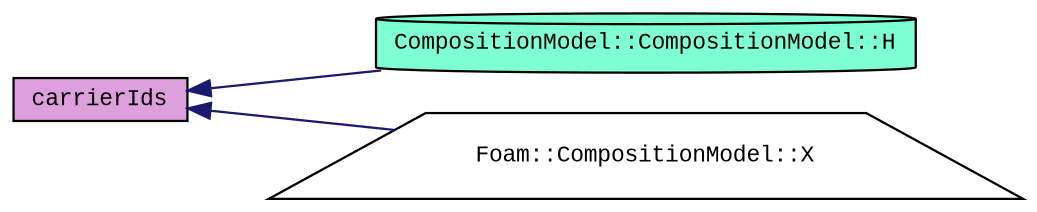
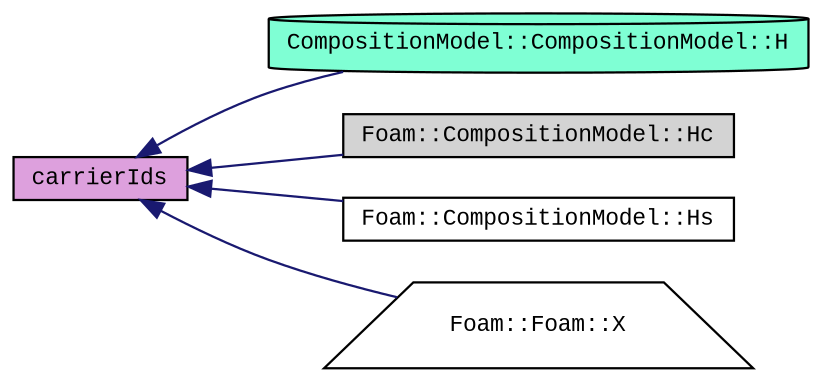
node "Foam::CompositionModel::Hc": added
node "Foam::CompositionModel::X": label "Foam::CompositionModel::X" -> "Foam::Foam::X"
node "Foam::CompositionModel::Hs": added
